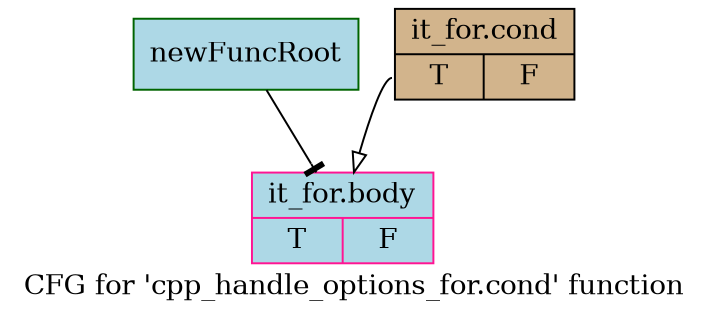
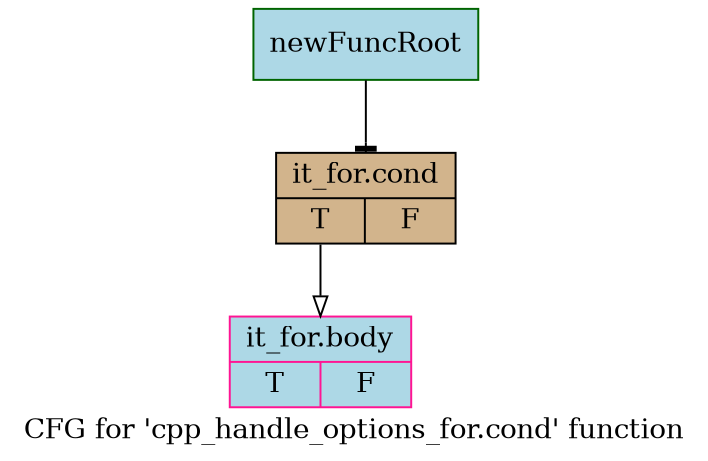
edge "newFuncRoot" -> "it_for.body": now "newFuncRoot" -> "it_for.cond"
